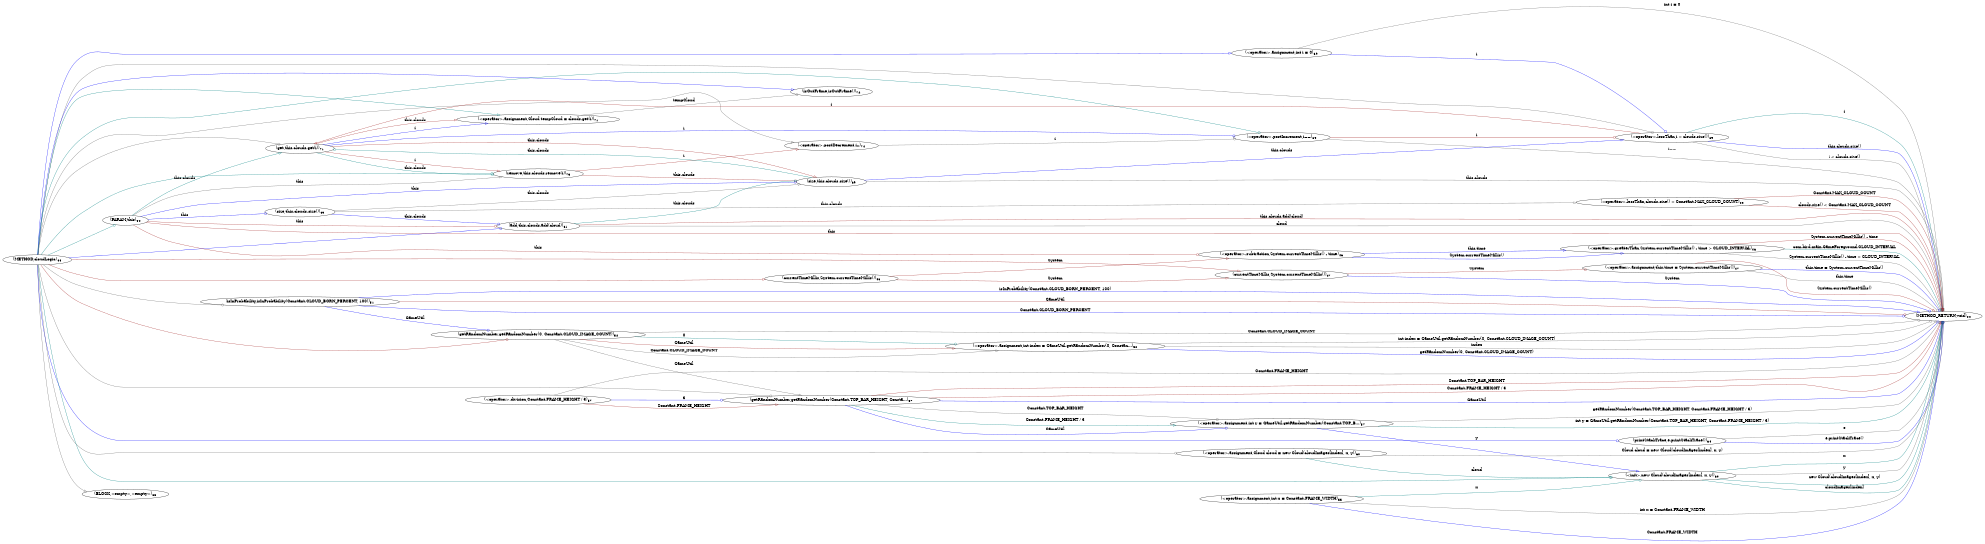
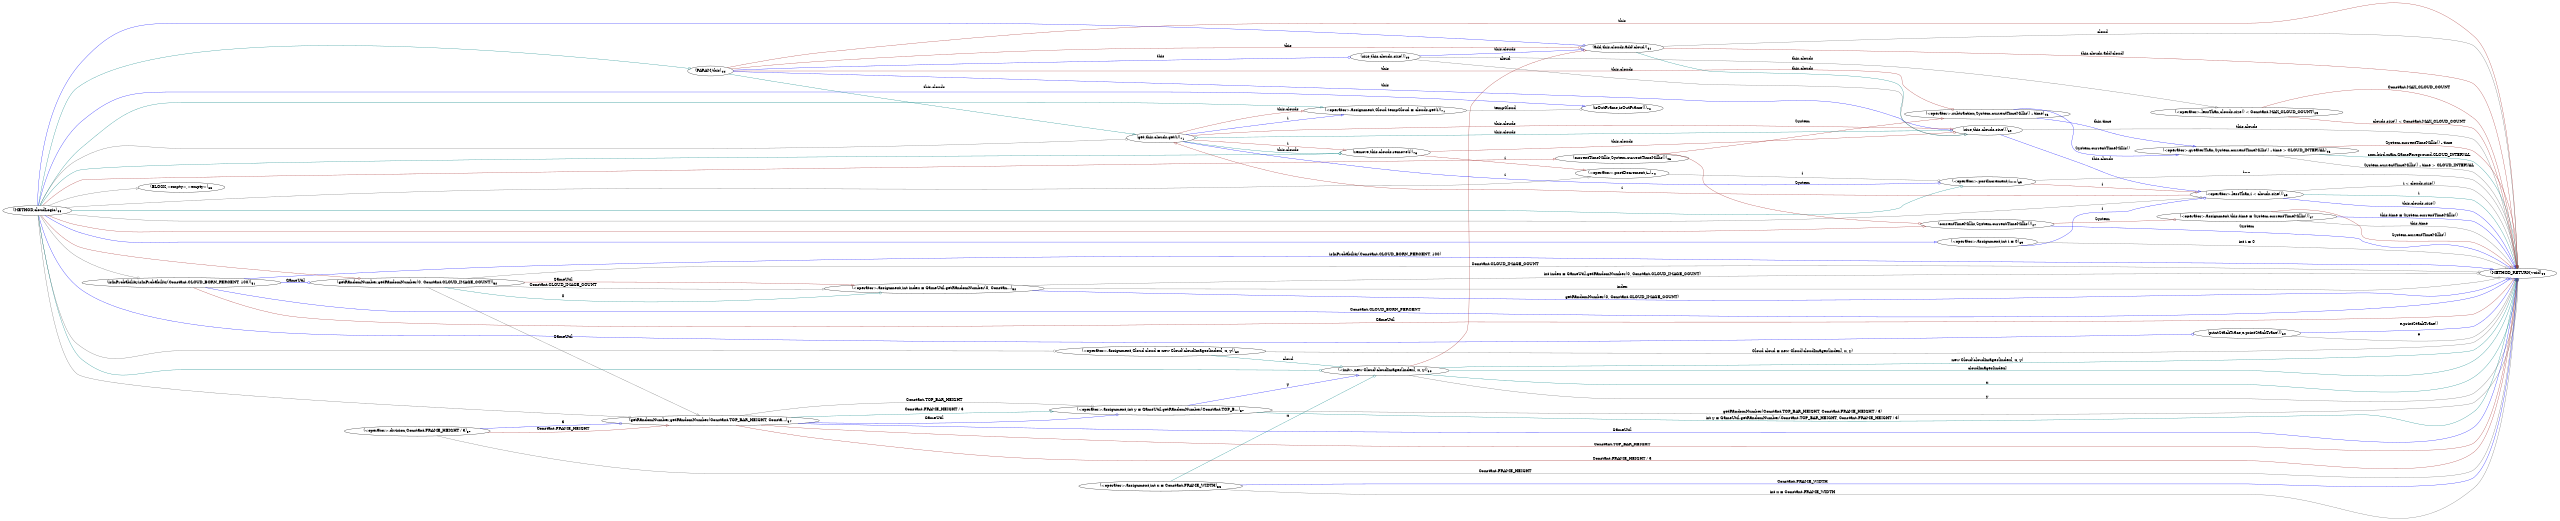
edge "(PARAM,this)" -> "(remove,this.clouds.remove(i))": removed, label "this"
edge "(<init>,new Cloud(cloudImages[index], x, y))" -> "(add,this.clouds.add(cloud))": added, label "cloud"
